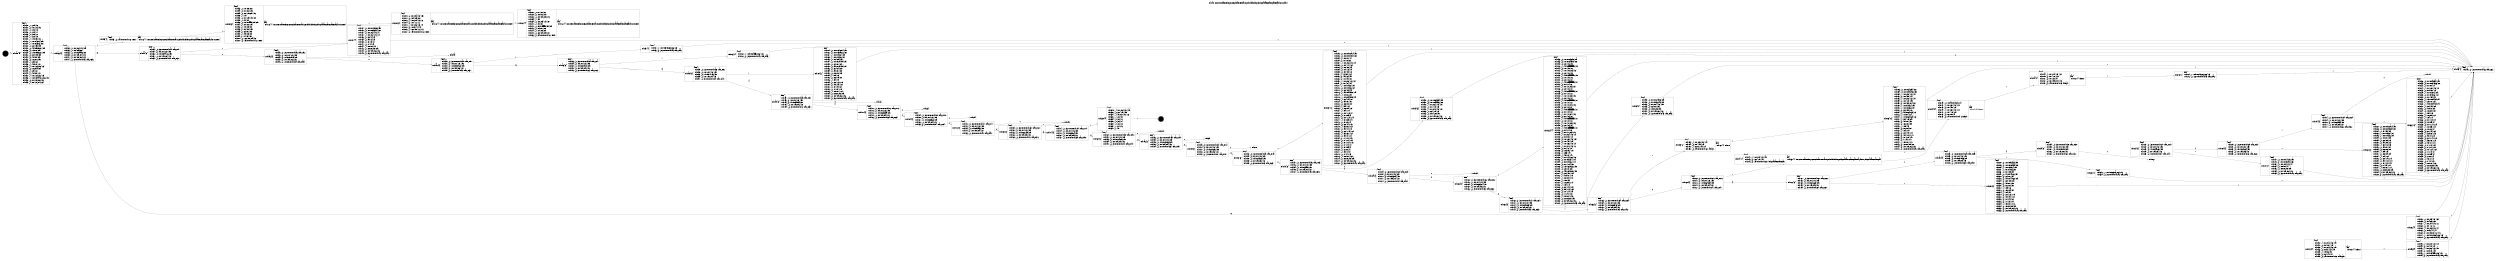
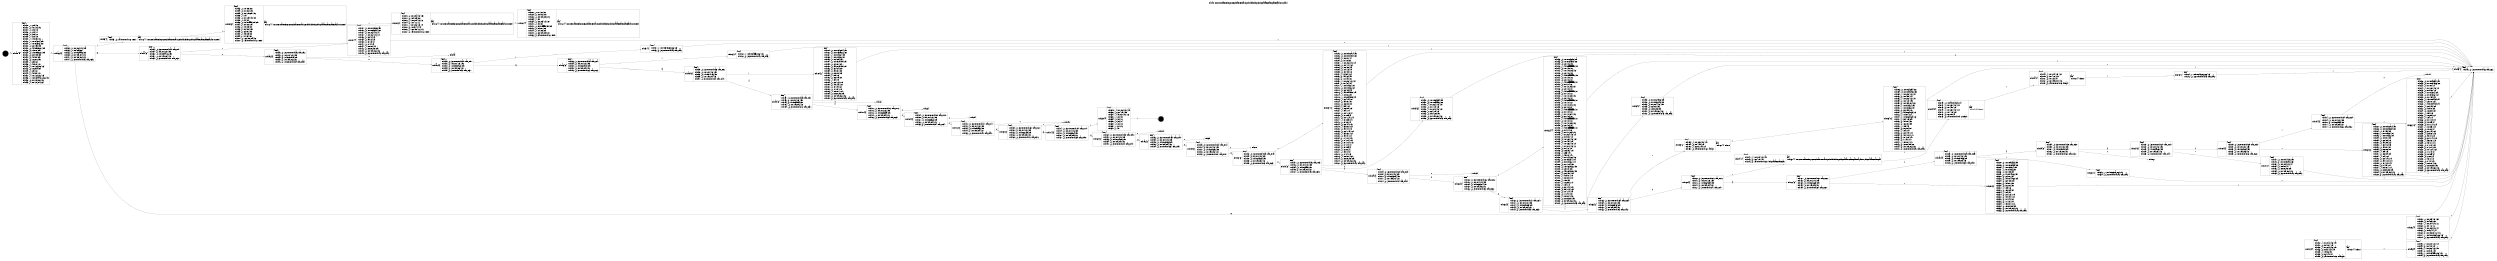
edge "0x401cb9 [25]" -> "0x401cd2 [25]": added, label "3"
